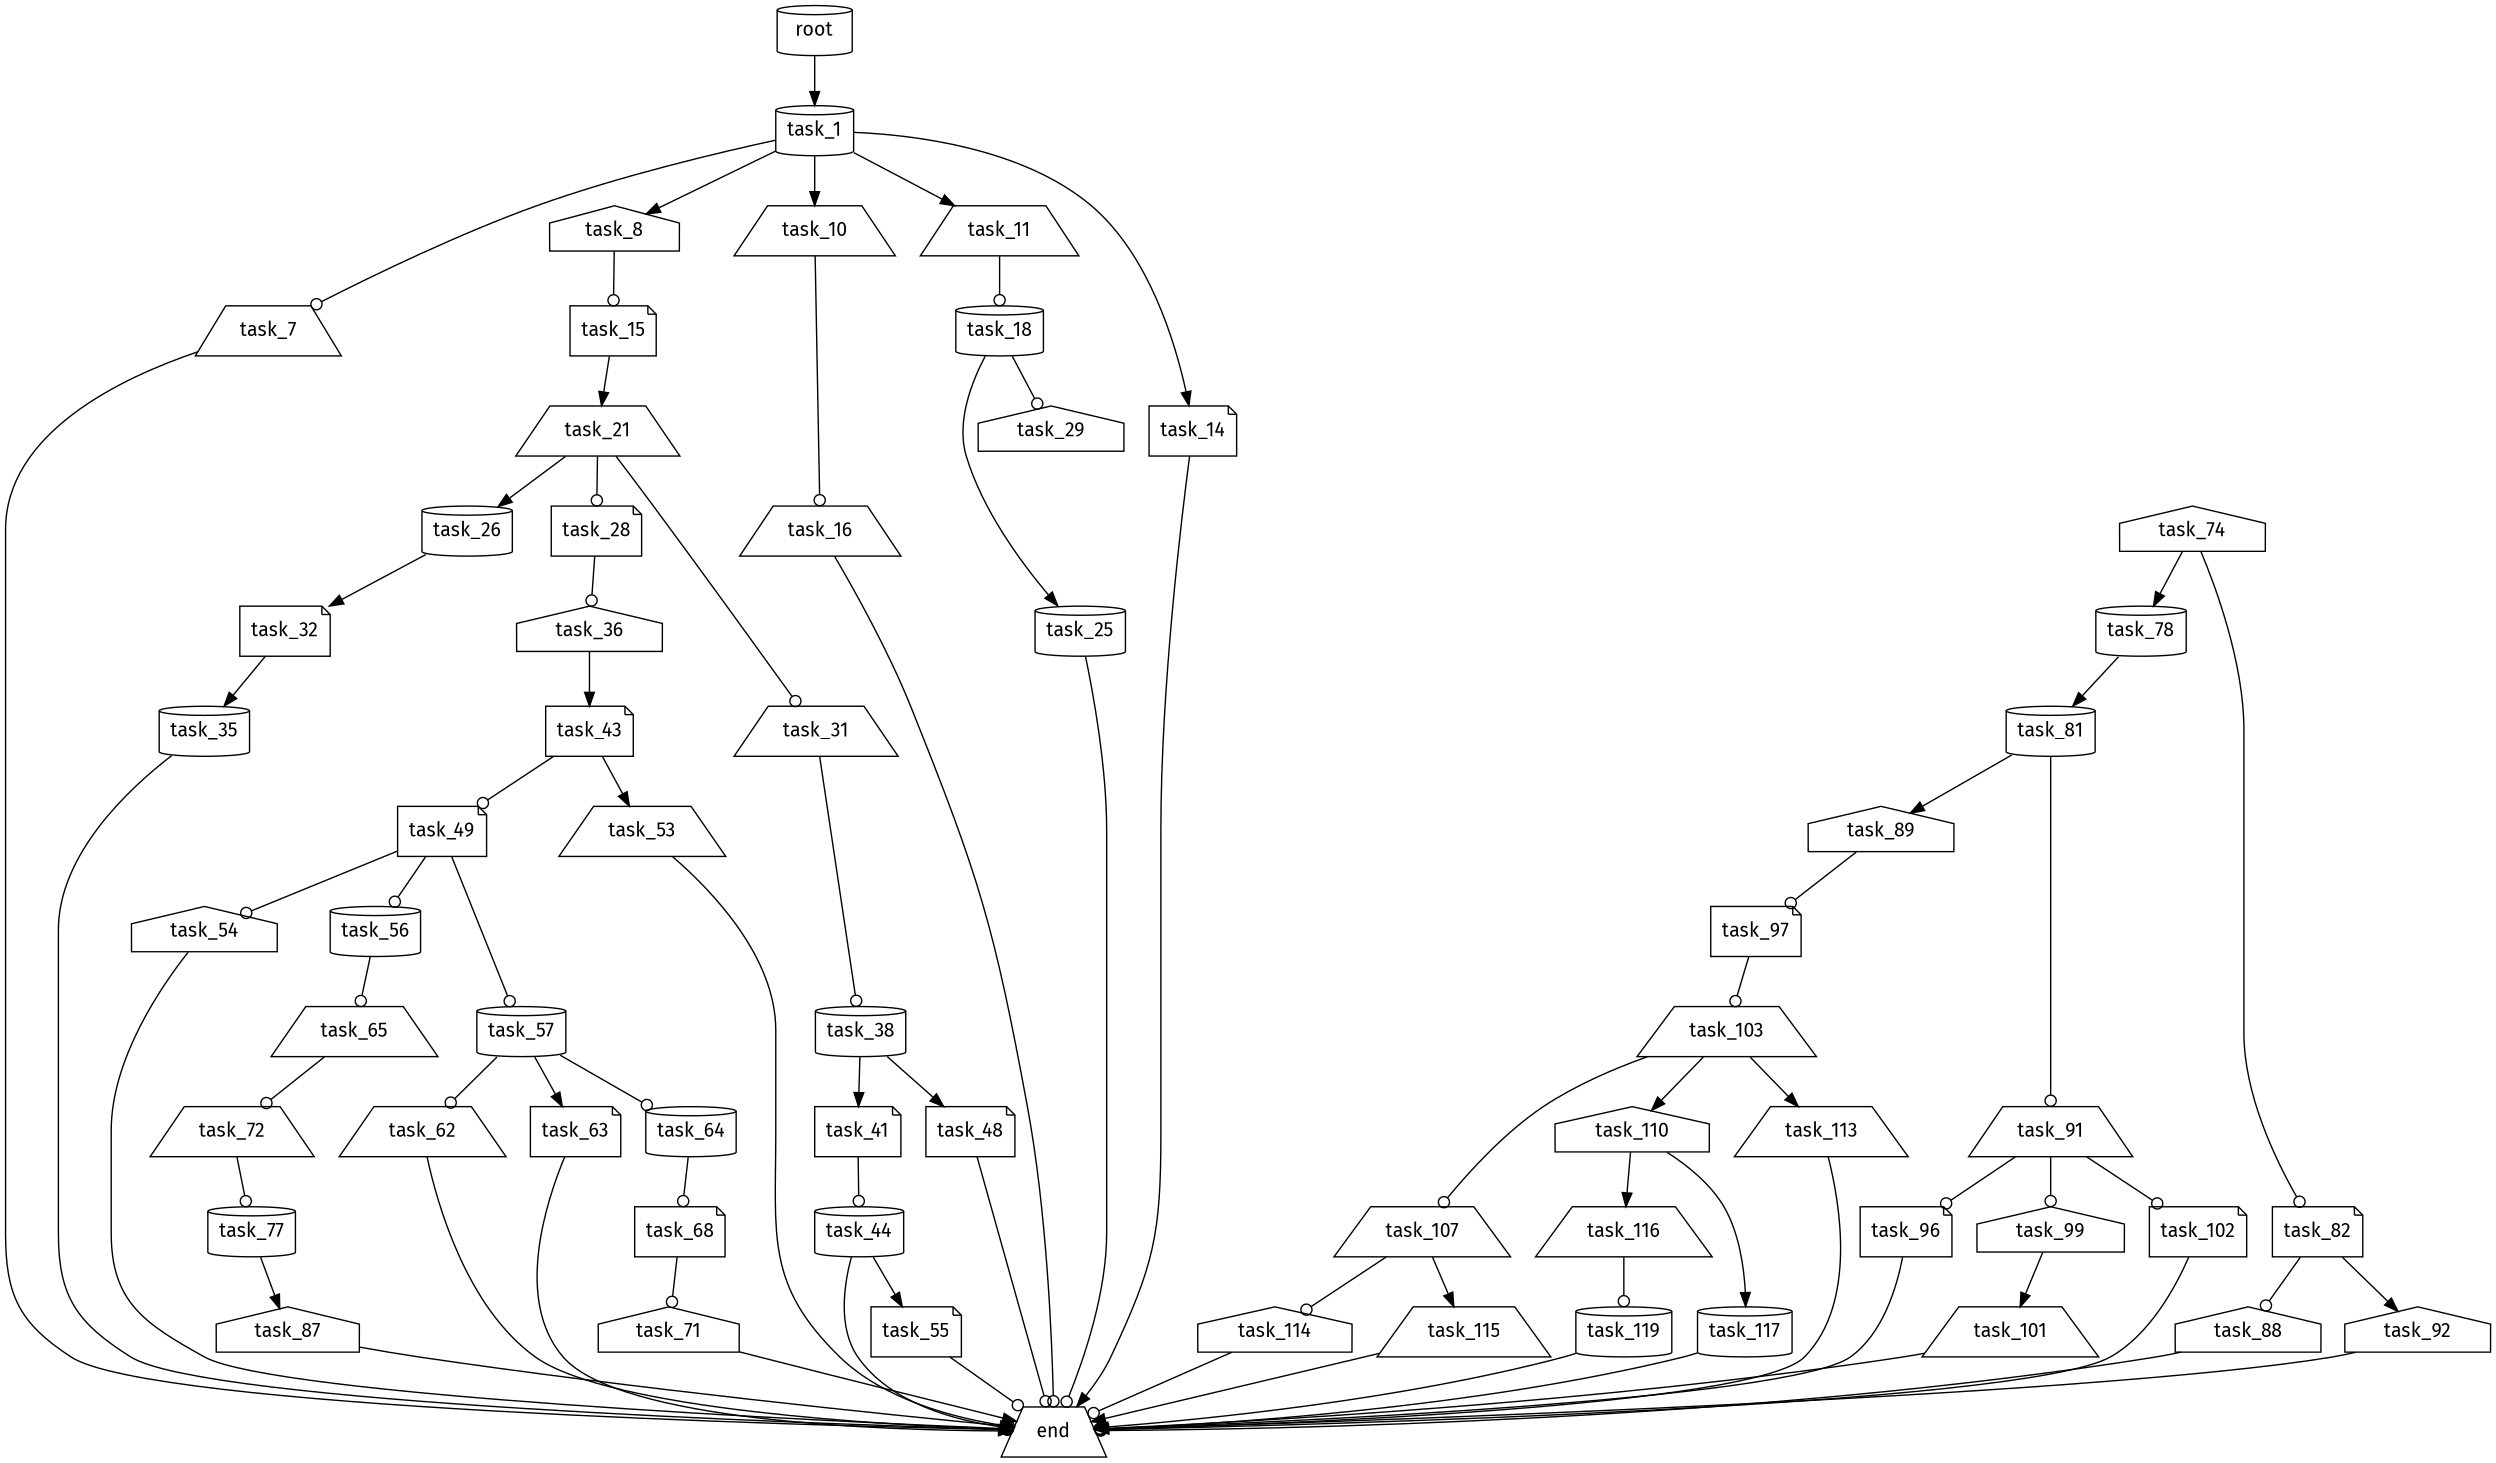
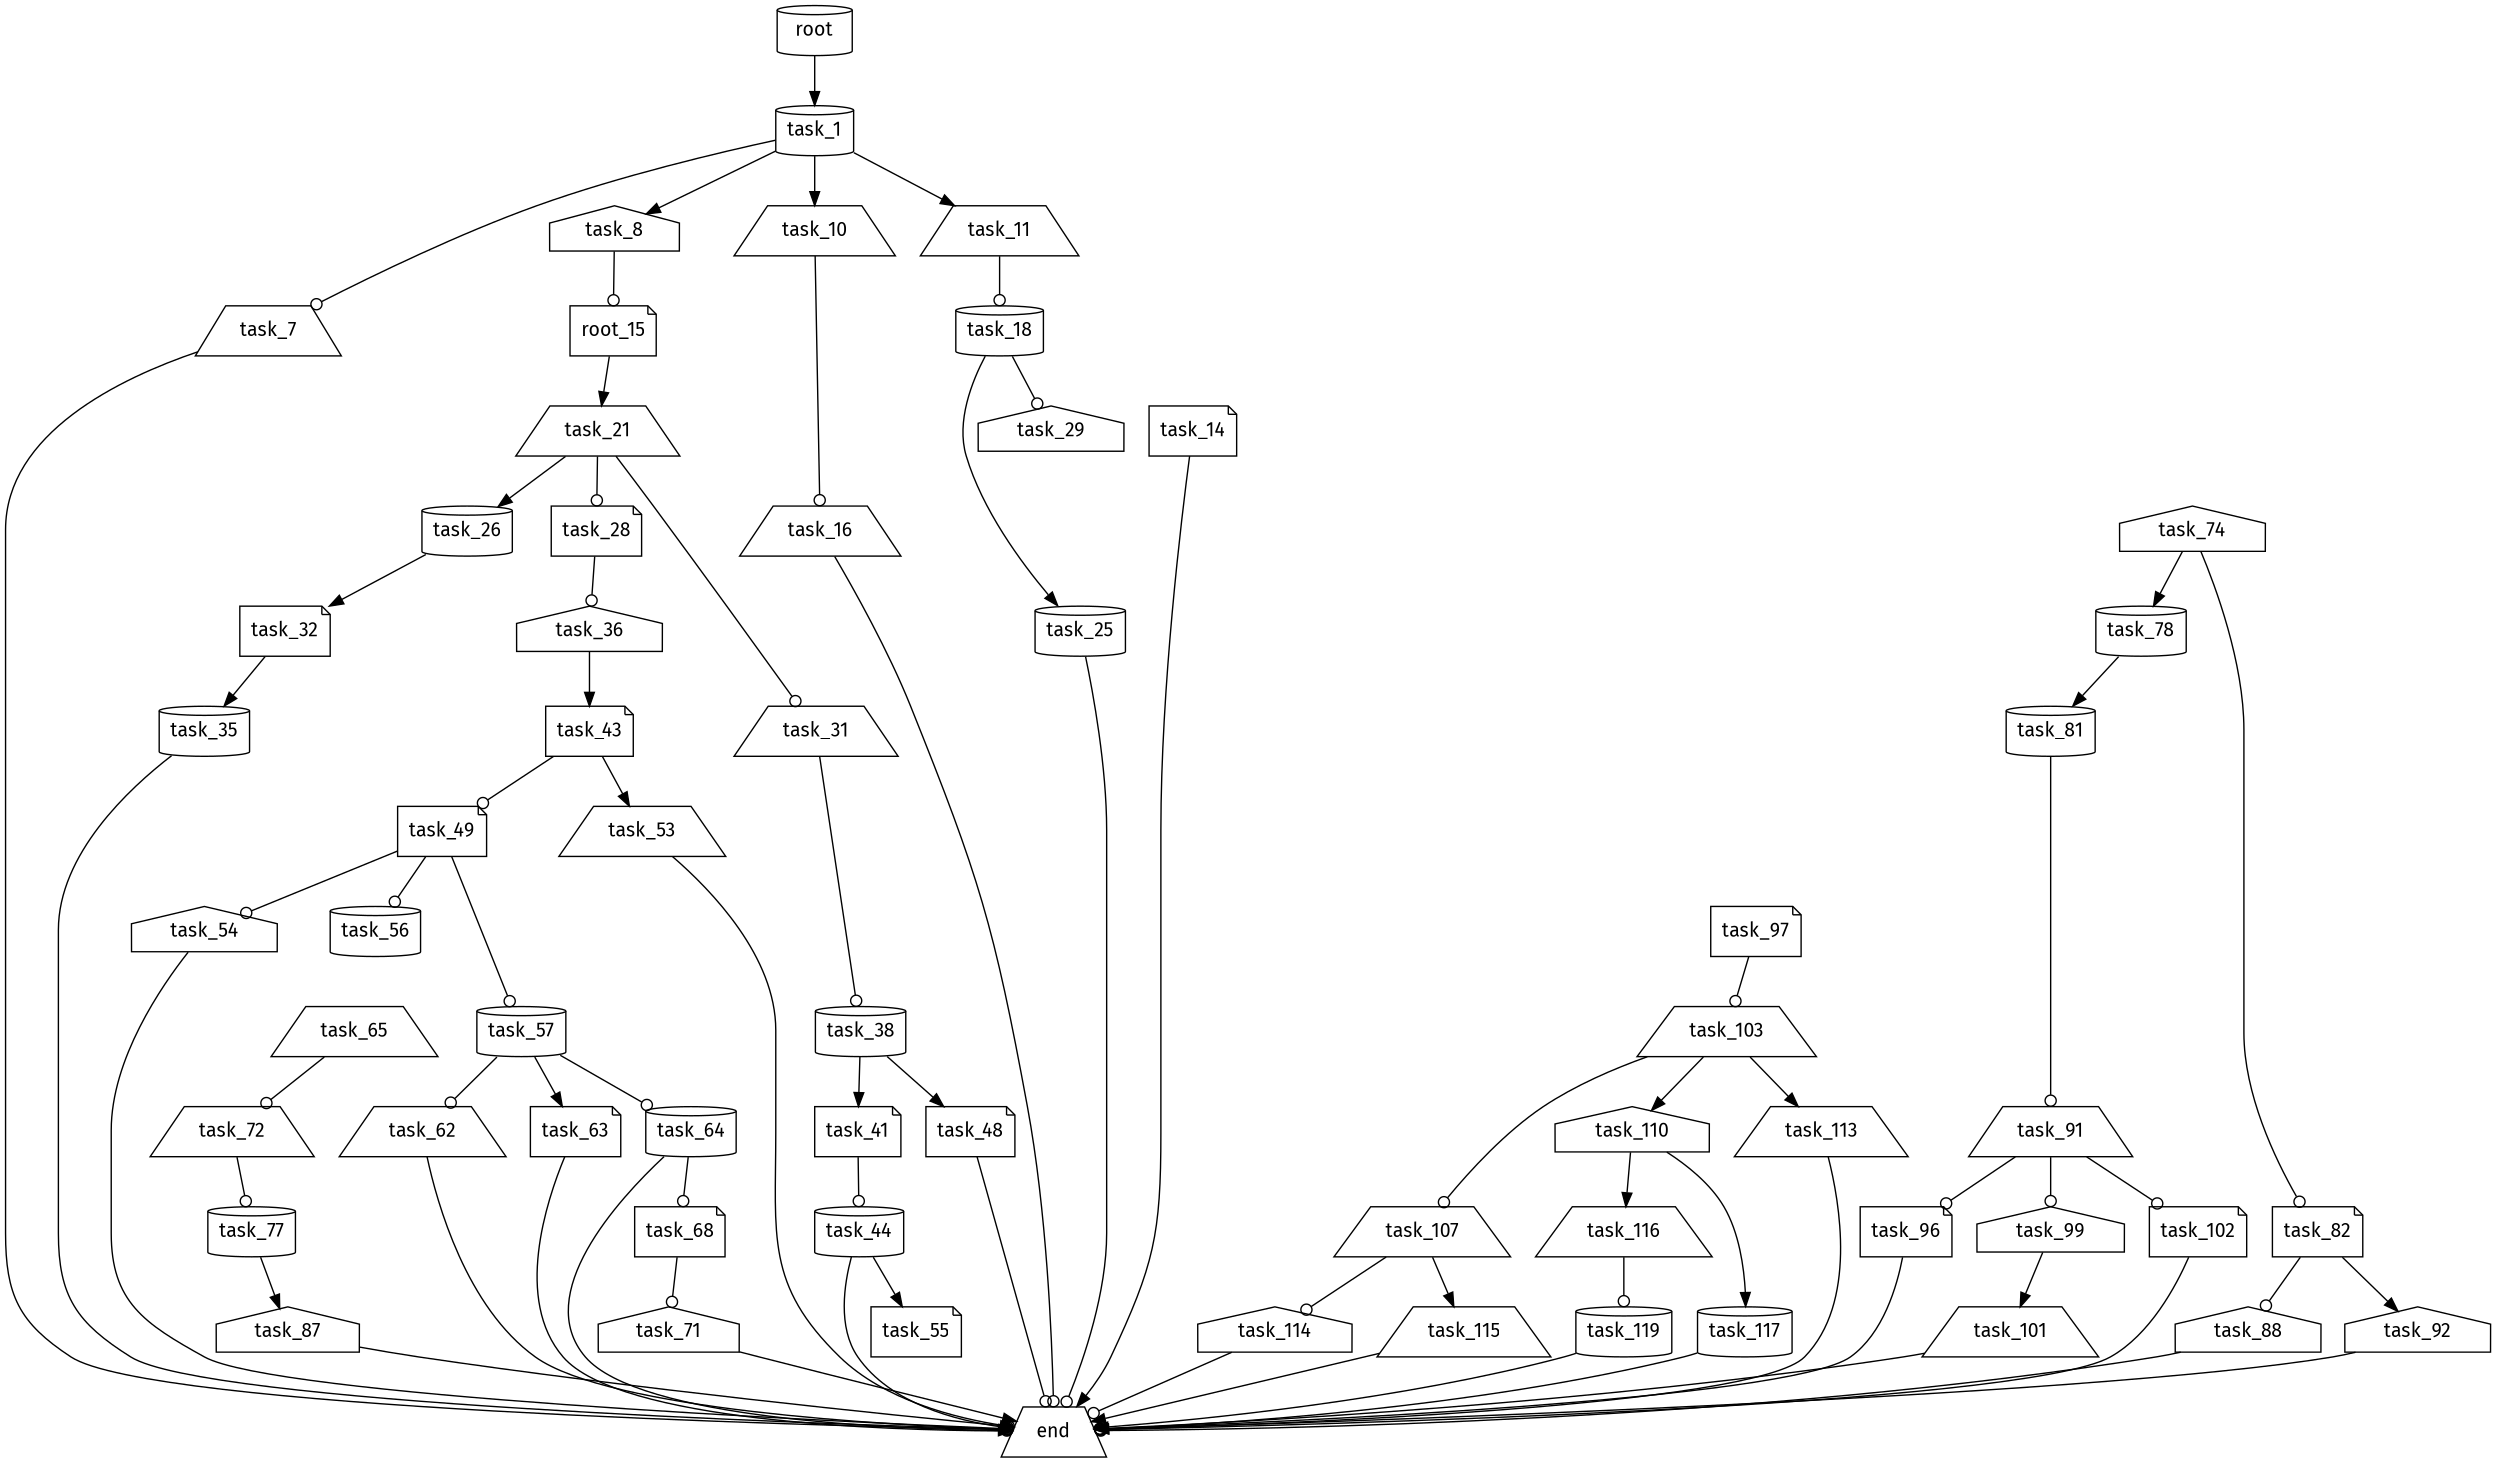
edge "task_1" -> "task_14": removed
node "task_15": label "task_15" -> "root_15"
node "task_89": removed
edge "task_56" -> "task_65": removed
edge "task_55" -> "end": now "task_64" -> "end"
